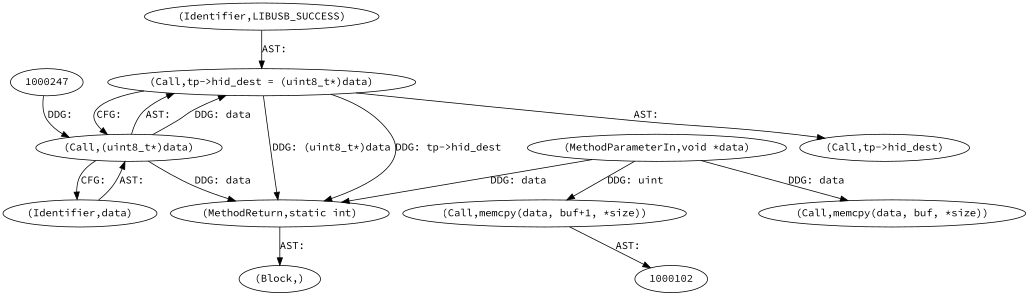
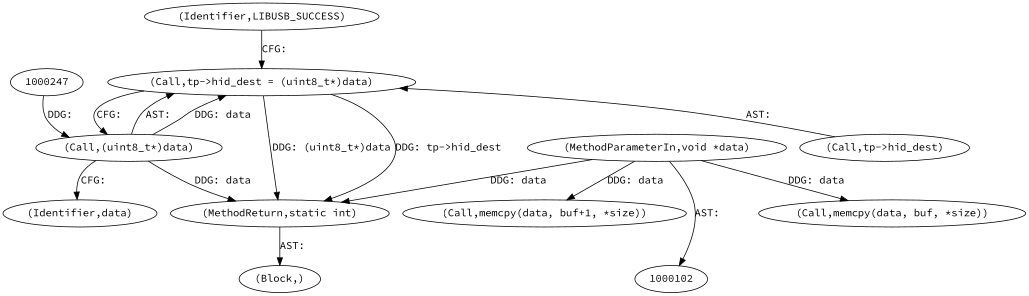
edge "(Identifier,LIBUSB_SUCCESS)" -> "(Call,tp->hid_dest = (uint8_t*)data)": label "AST: " -> "CFG: "
edge "(Call,tp->hid_dest = (uint8_t*)data)" -> "(Call,tp->hid_dest)": reversed
edge "(MethodParameterIn,void *data)" -> "(Call,memcpy(data, buf+1, *size))": label "DDG: uint" -> "DDG: data"
edge "(Identifier,data)" -> "(Call,(uint8_t*)data)": removed, label "AST:"
edge "(Call,memcpy(data, buf+1, *size))" -> "1000102": now "(MethodParameterIn,void *data)" -> "1000102"
